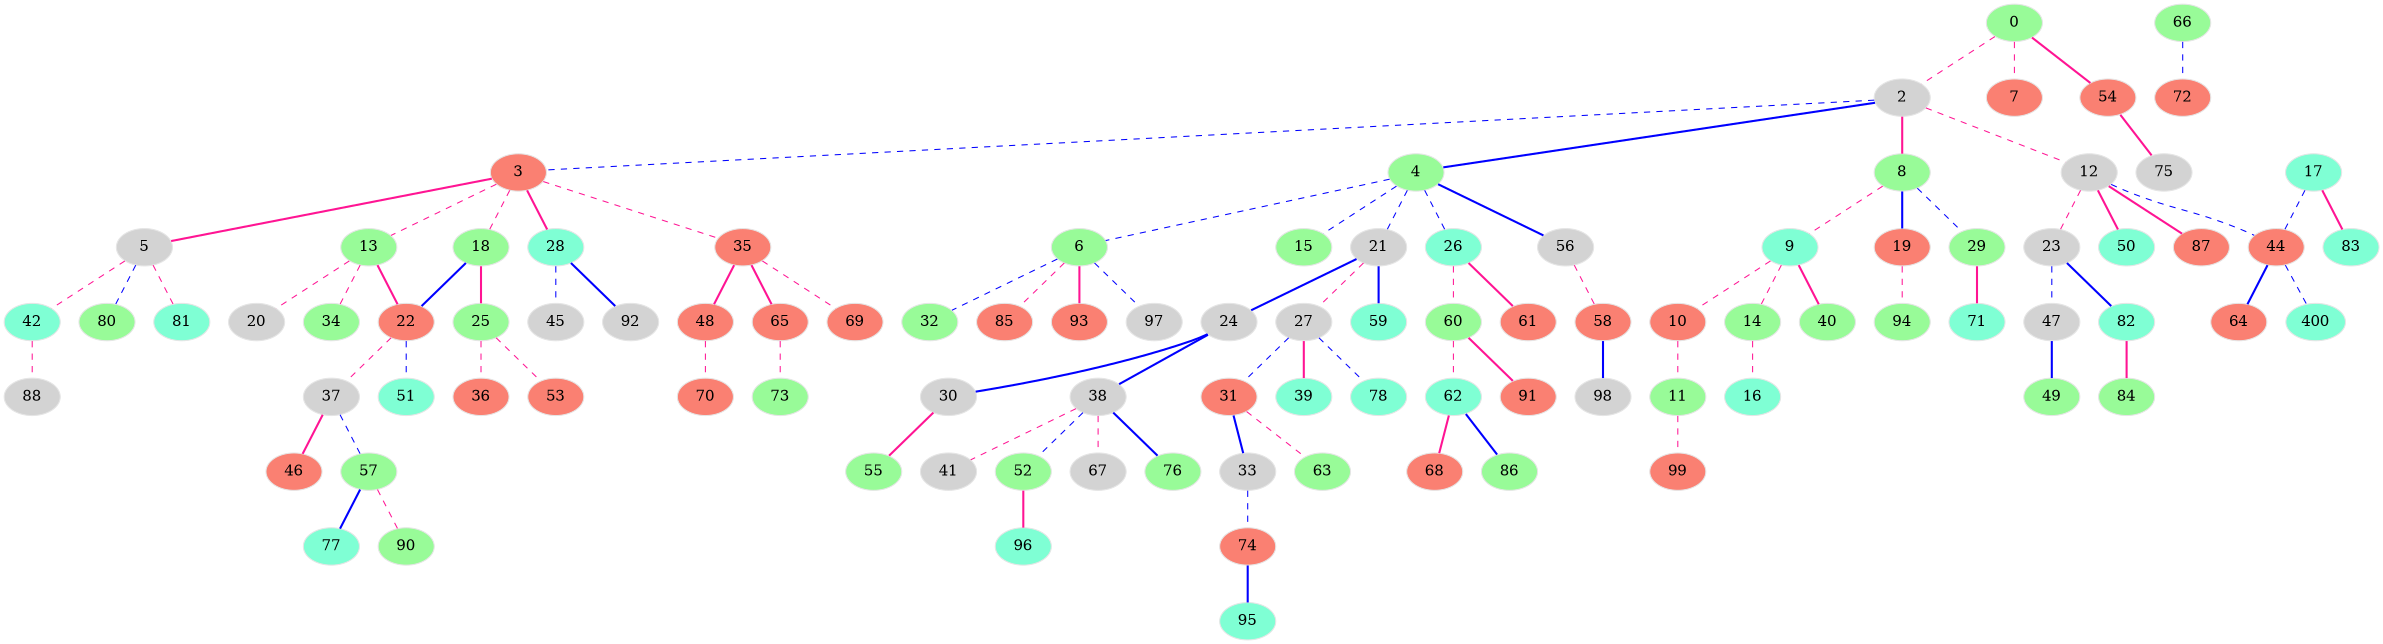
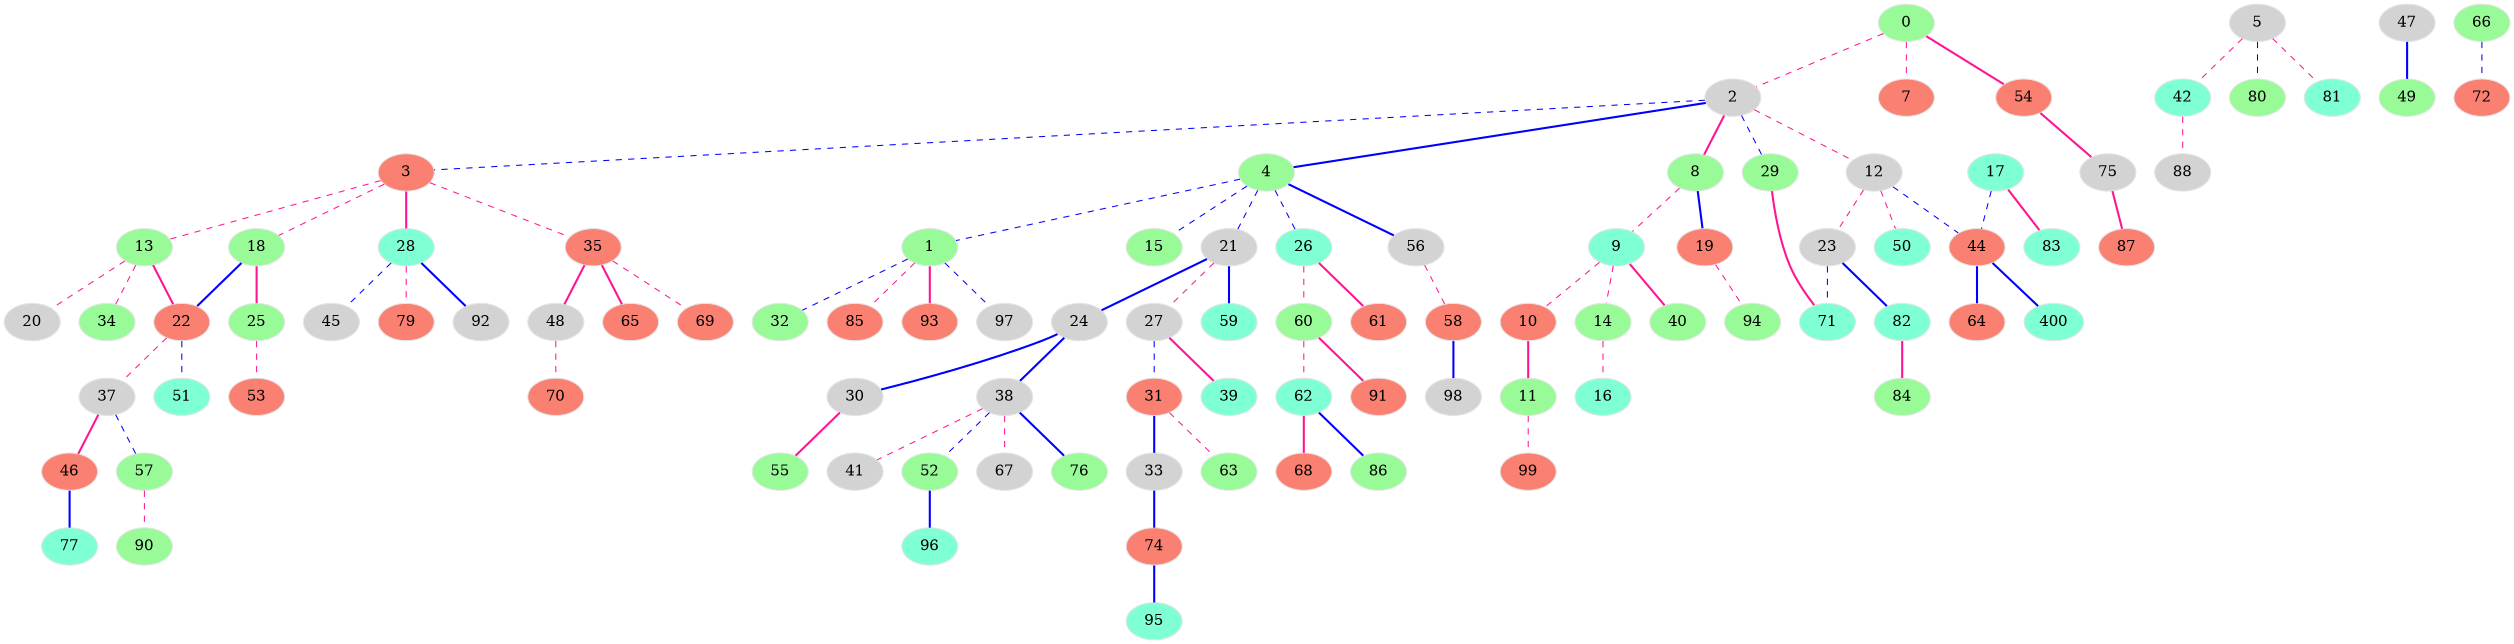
edge "3" -- "5": removed
edge "8" -- "29": now "2" -- "29"
edge "12" -- "50": style bold -> dashed
edge "12" -- "87": now "75" -- "87"
node "6": label "6" -> "1"
edge "23" -- "47": now "23" -- "71"
edge "44" -- "400": style dashed -> bold
node "79": added
node "48": fillcolor salmon -> lightgrey
edge "10" -- "11": style dashed -> bold
node "36": removed
node "73": removed
node "78": removed
edge "57" -- "77": now "46" -- "77"
edge "52" -- "96": color deeppink -> blue
edge "33" -- "74": style dashed -> bold
